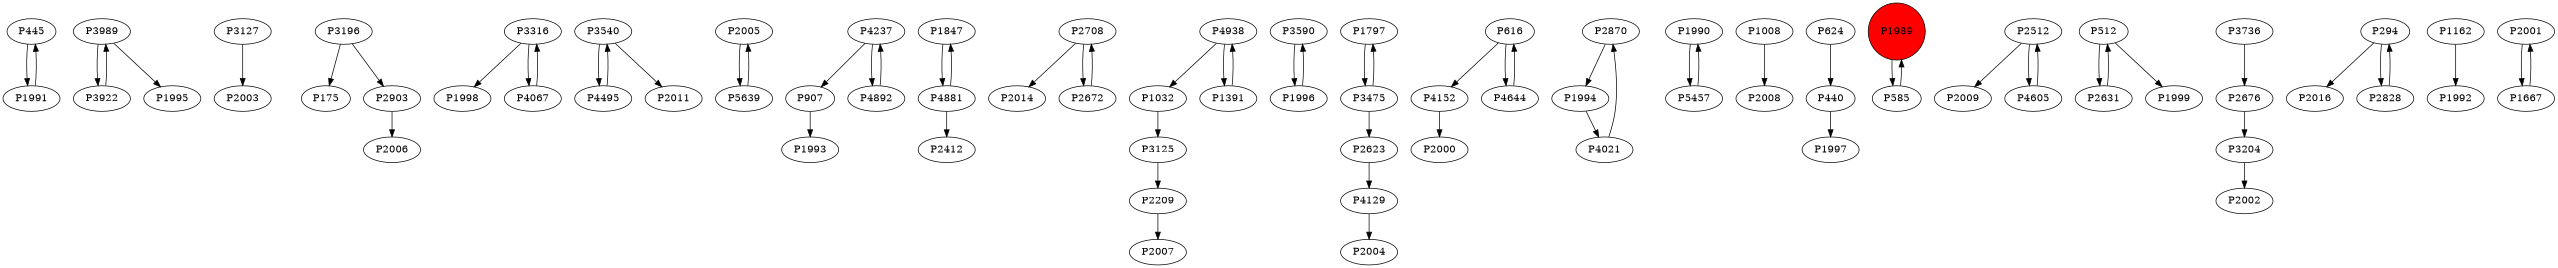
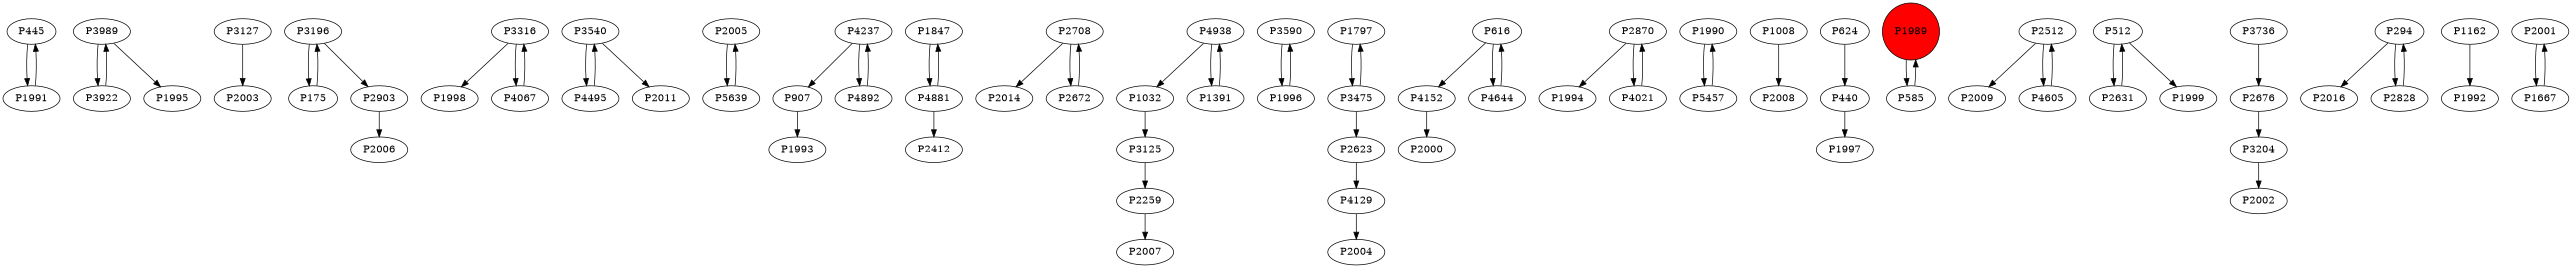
edge "P175" -> "P3196": added
edge "P1994" -> "P4021": now "P2870" -> "P4021"
node "P2209": label "P2209" -> "P2259"
